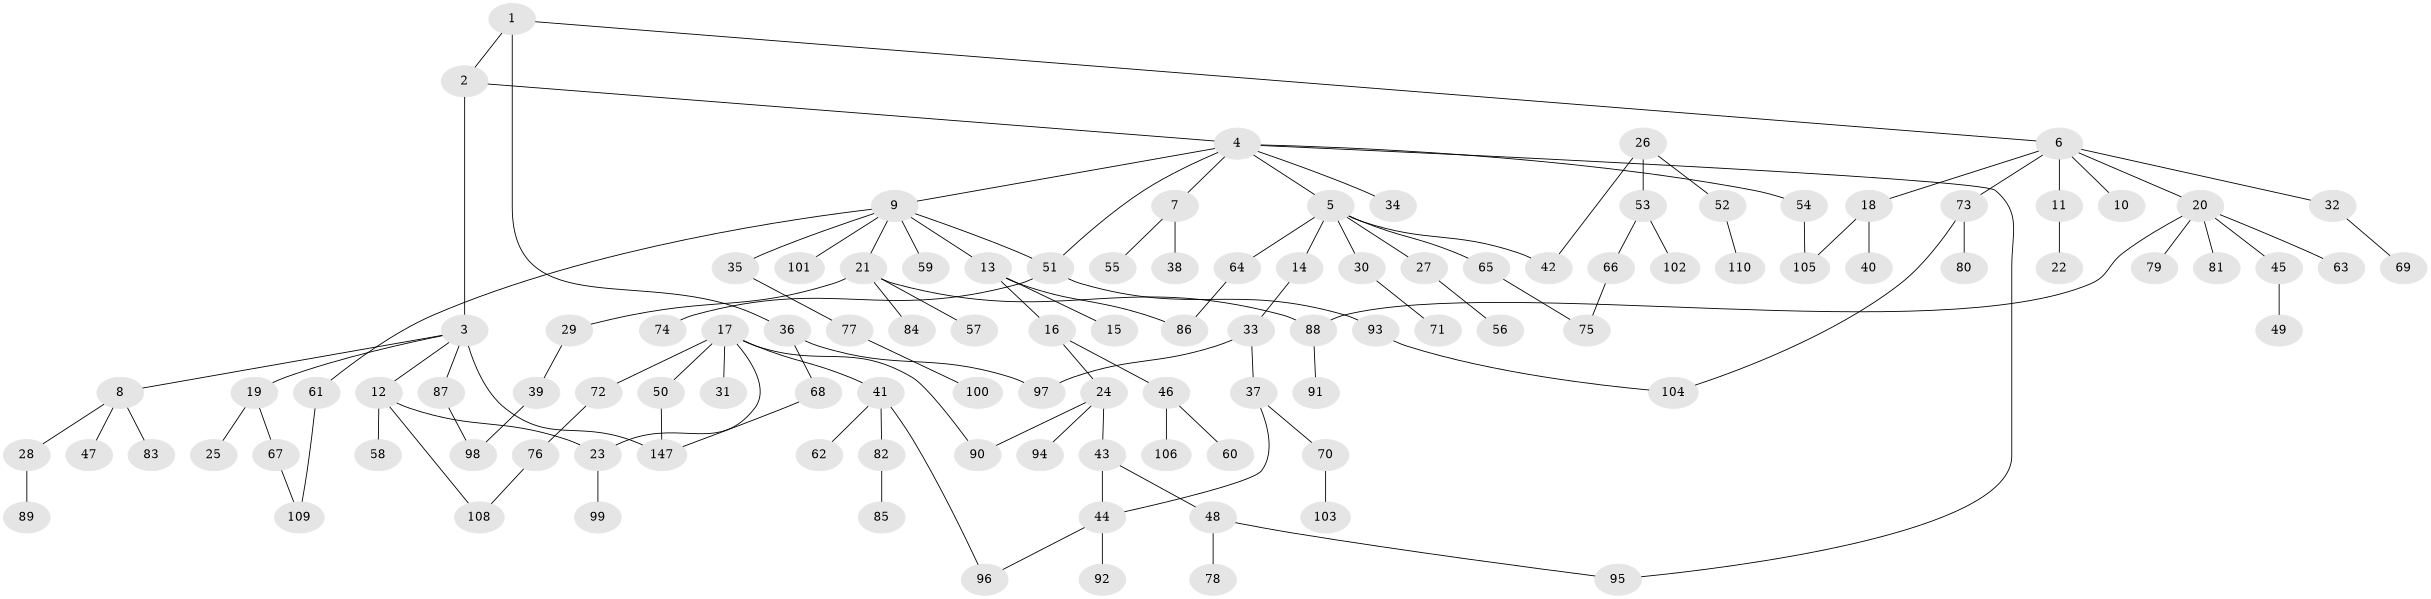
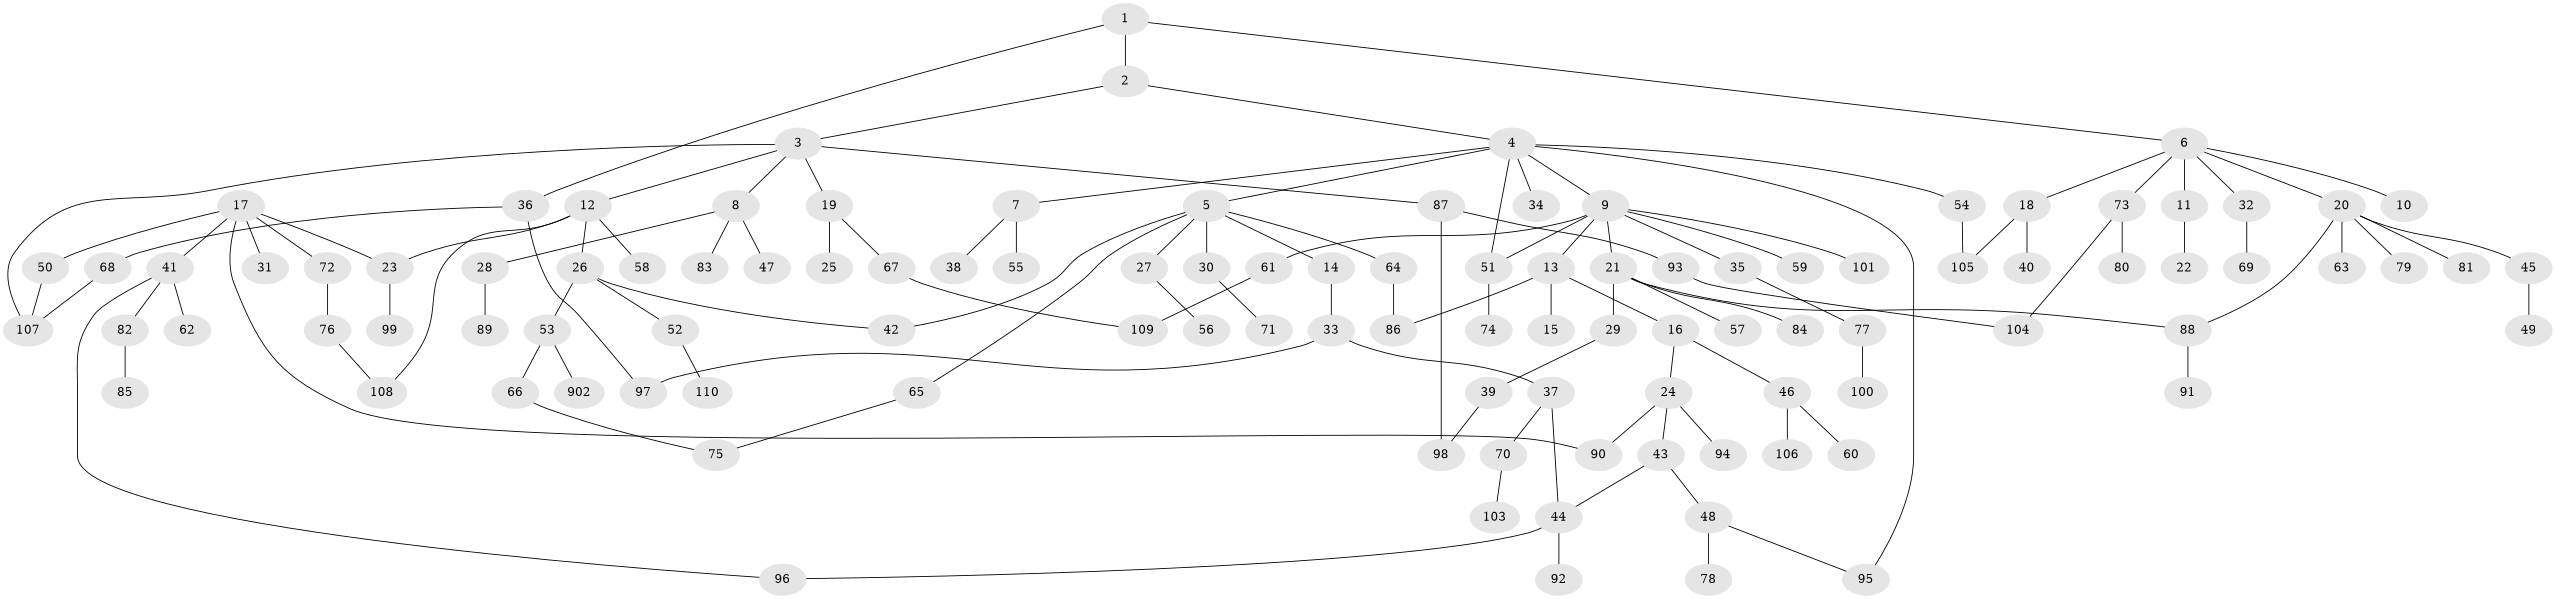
edge "12" -- "26": added
node "102": label "102" -> "902"
edge "51" -- "93": now "87" -- "93"
node "147": label "147" -> "107"
